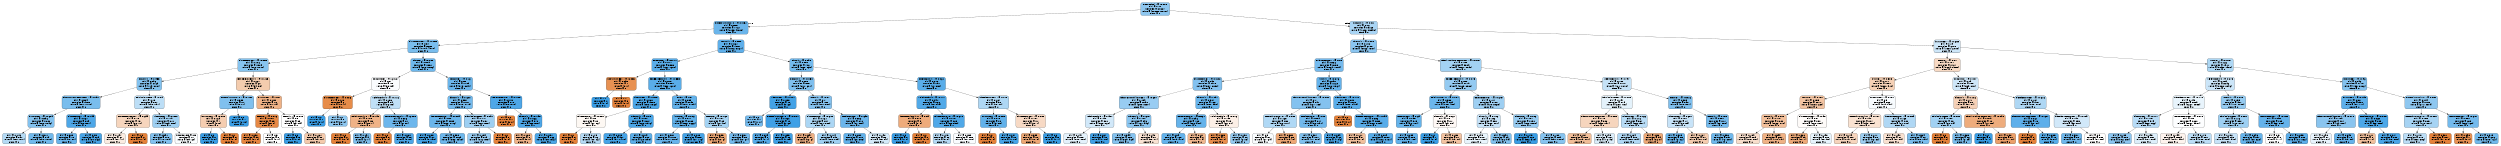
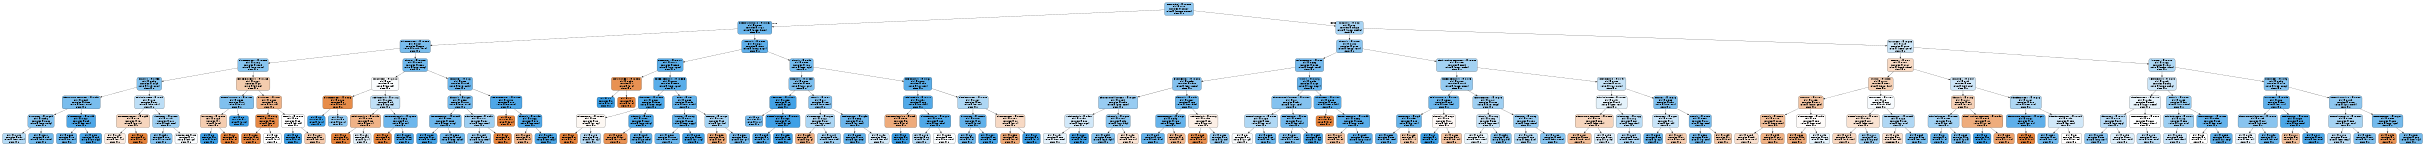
node "gini = 0.497 samples = 9 value = [6, 7] class = 1": fillcolor #7ebfee -> #e3f1fb
node "gini = 0.118 samples = 967 value = [97, 1448] class = 1": fillcolor #46a4e7 -> #e89152
node "gini = 0.108 samples = 308 value = [27, 446] lymphocytes = 1": label "gini = 0.108 samples = 308 value = [27, 446] lymphocytes = 1" -> "gini = 0.108 samples = 308 value = [27, 446] class = 1"
node "gini = 0.0 samples = 2 value = [3, 0] class = 0": removed
node "gini = 0.0 samples = 1 value = [2, 0] class = 0": fillcolor #e58139 -> #6db7ec
node "gini = 0.323 samples = 63 value = [19, 75] class = 1": fillcolor #eda774 -> #6bb6ec
node "gini = 0.229 samples = 1050 value = [216, 1424] class = 1": label "gini = 0.229 samples = 1050 value = [216, 1424] class = 1" -> "gini = 0.229 samples = 1050 value = [216, 1424] bun = 1"
node "gini = 0.463 samples = 7 value = [7, 4] class = 0": added
node "gini = 0.473 samples = 561 value = [336, 540] class = 1": fillcolor #399de5 -> #b4daf5
node "gini = 0.36 samples = 19 value = [26, 8] class = 0": removed
node "gini = 0.459 samples = 7 value = [9, 5] class = 0": added
node "gini = 0.491 samples = 57 value = [51, 39] class = 0": label "gini = 0.491 samples = 57 value = [51, 39] class = 0" -> "gini = 0.491 samples = 57 value = [51, 39] platelets = 0"
node "gini = 0.0 samples = 2 value = [4, 0] class = 0": fillcolor #e58139 -> #62b1ea
node "gini = 0.225 samples = 40 value = [8, 54] class = 1": removed
node "gini = 0.499 samples = 1329 value = [1094, 992] class = 0": removed
node "gini = 0.296 samples = 287 value = [81, 368] class = 1": removed
node "gini = 0.384 samples = 257 value = [97, 278] class = 1": fillcolor #e58139 -> #7ebfee
